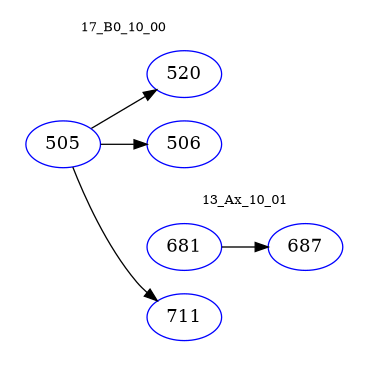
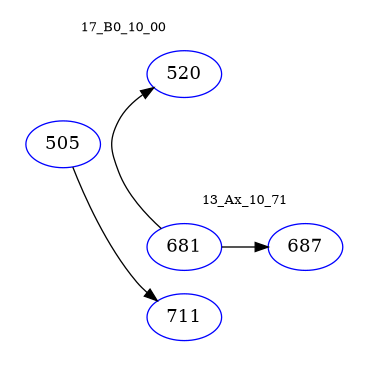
edge "505" -> "520": now "681" -> "520"
node "506": removed
cluster "13_Ax_10_01": label "13_Ax_10_01" -> "13_Ax_10_71"
